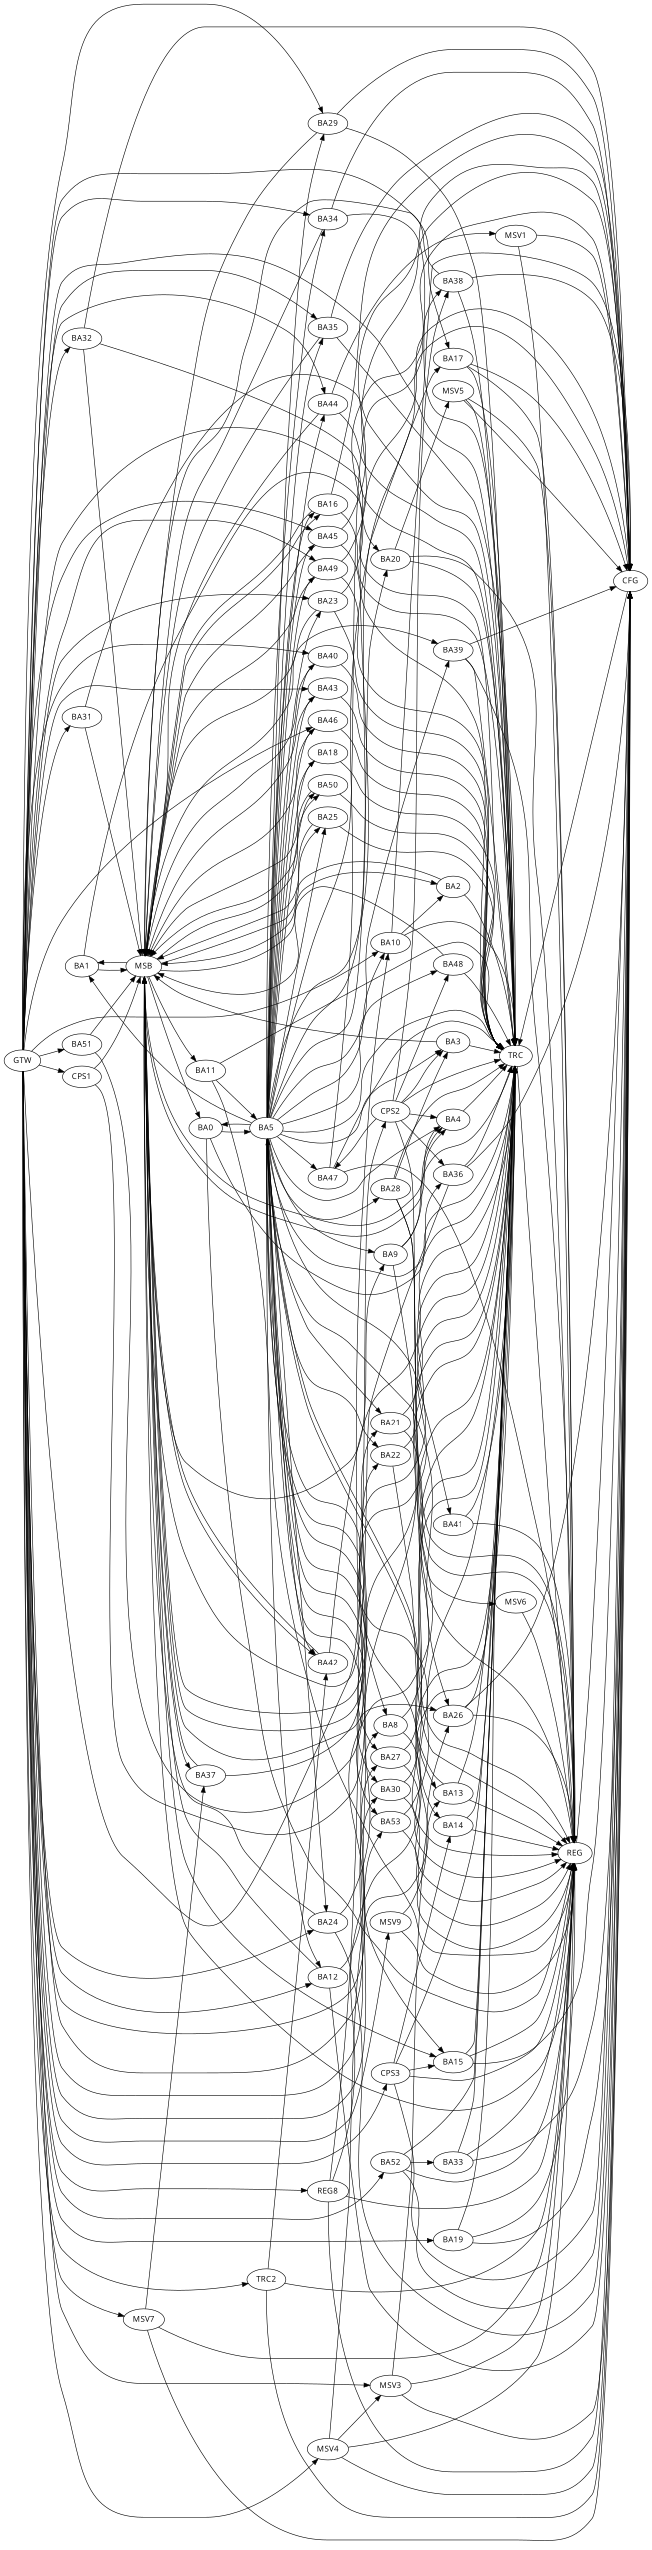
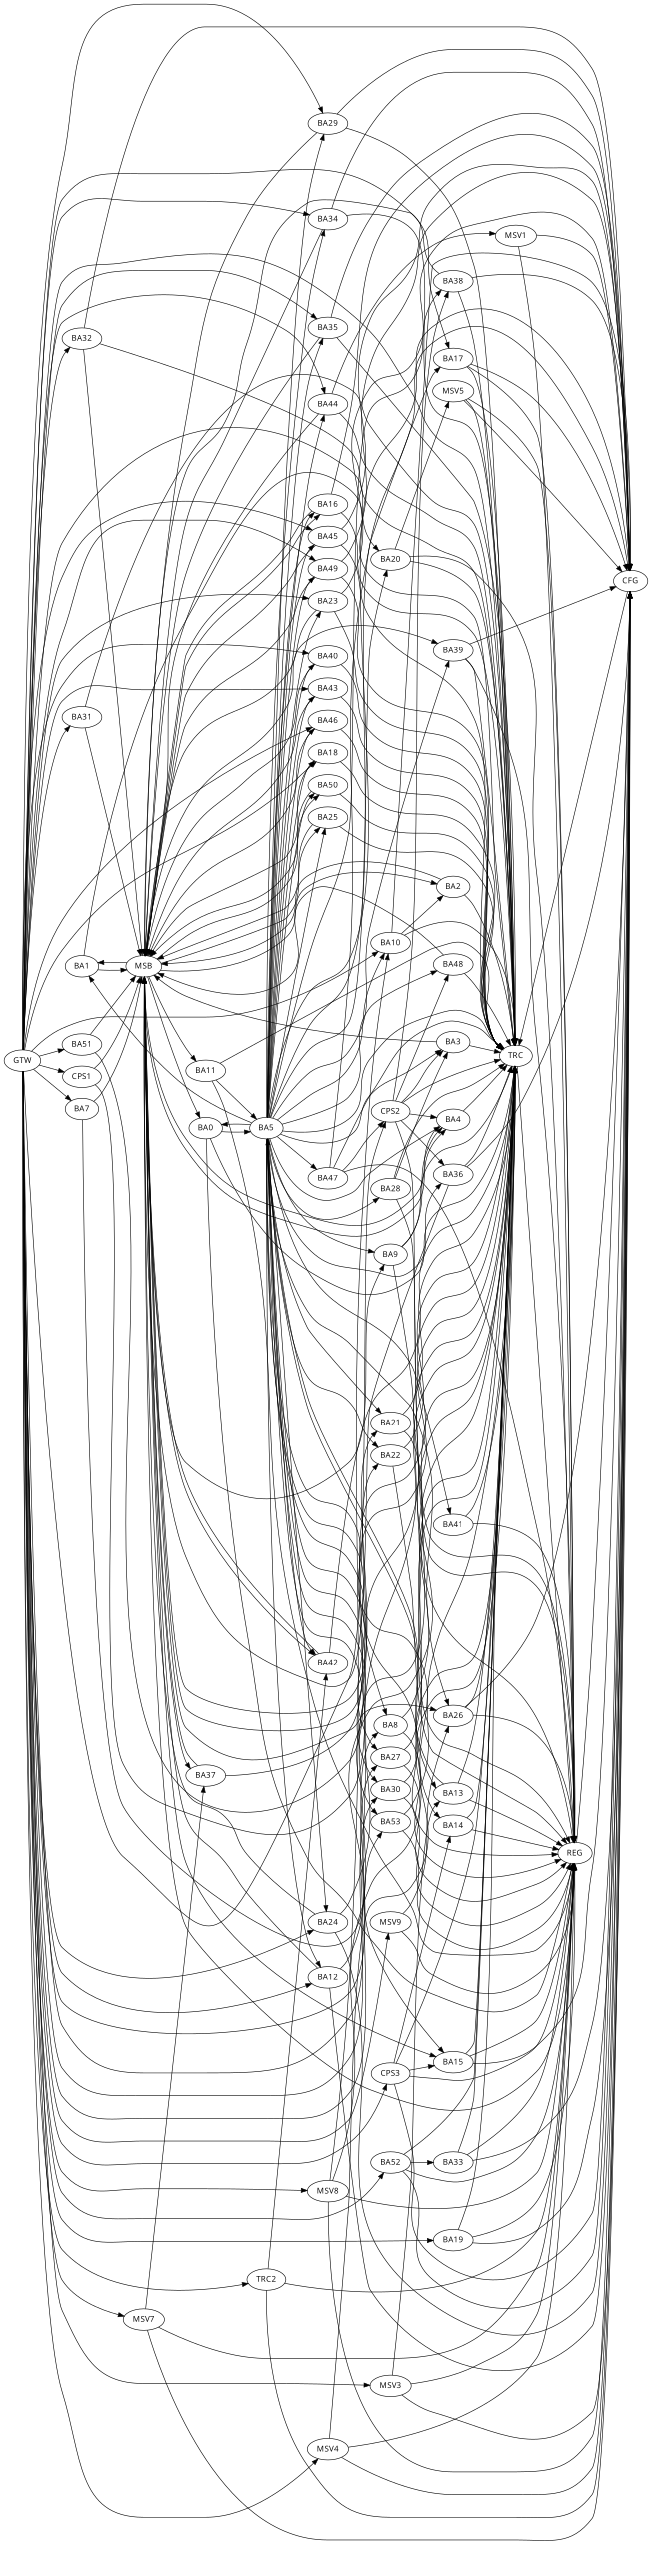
edge "GTW" -> "BA18": added
node "BA7": added
edge "CPS2" -> "BA47": reversed
node "MSV6": removed
node "REG8": label "REG8" -> "MSV8"
edge "MSV4" -> "MSV3": removed
